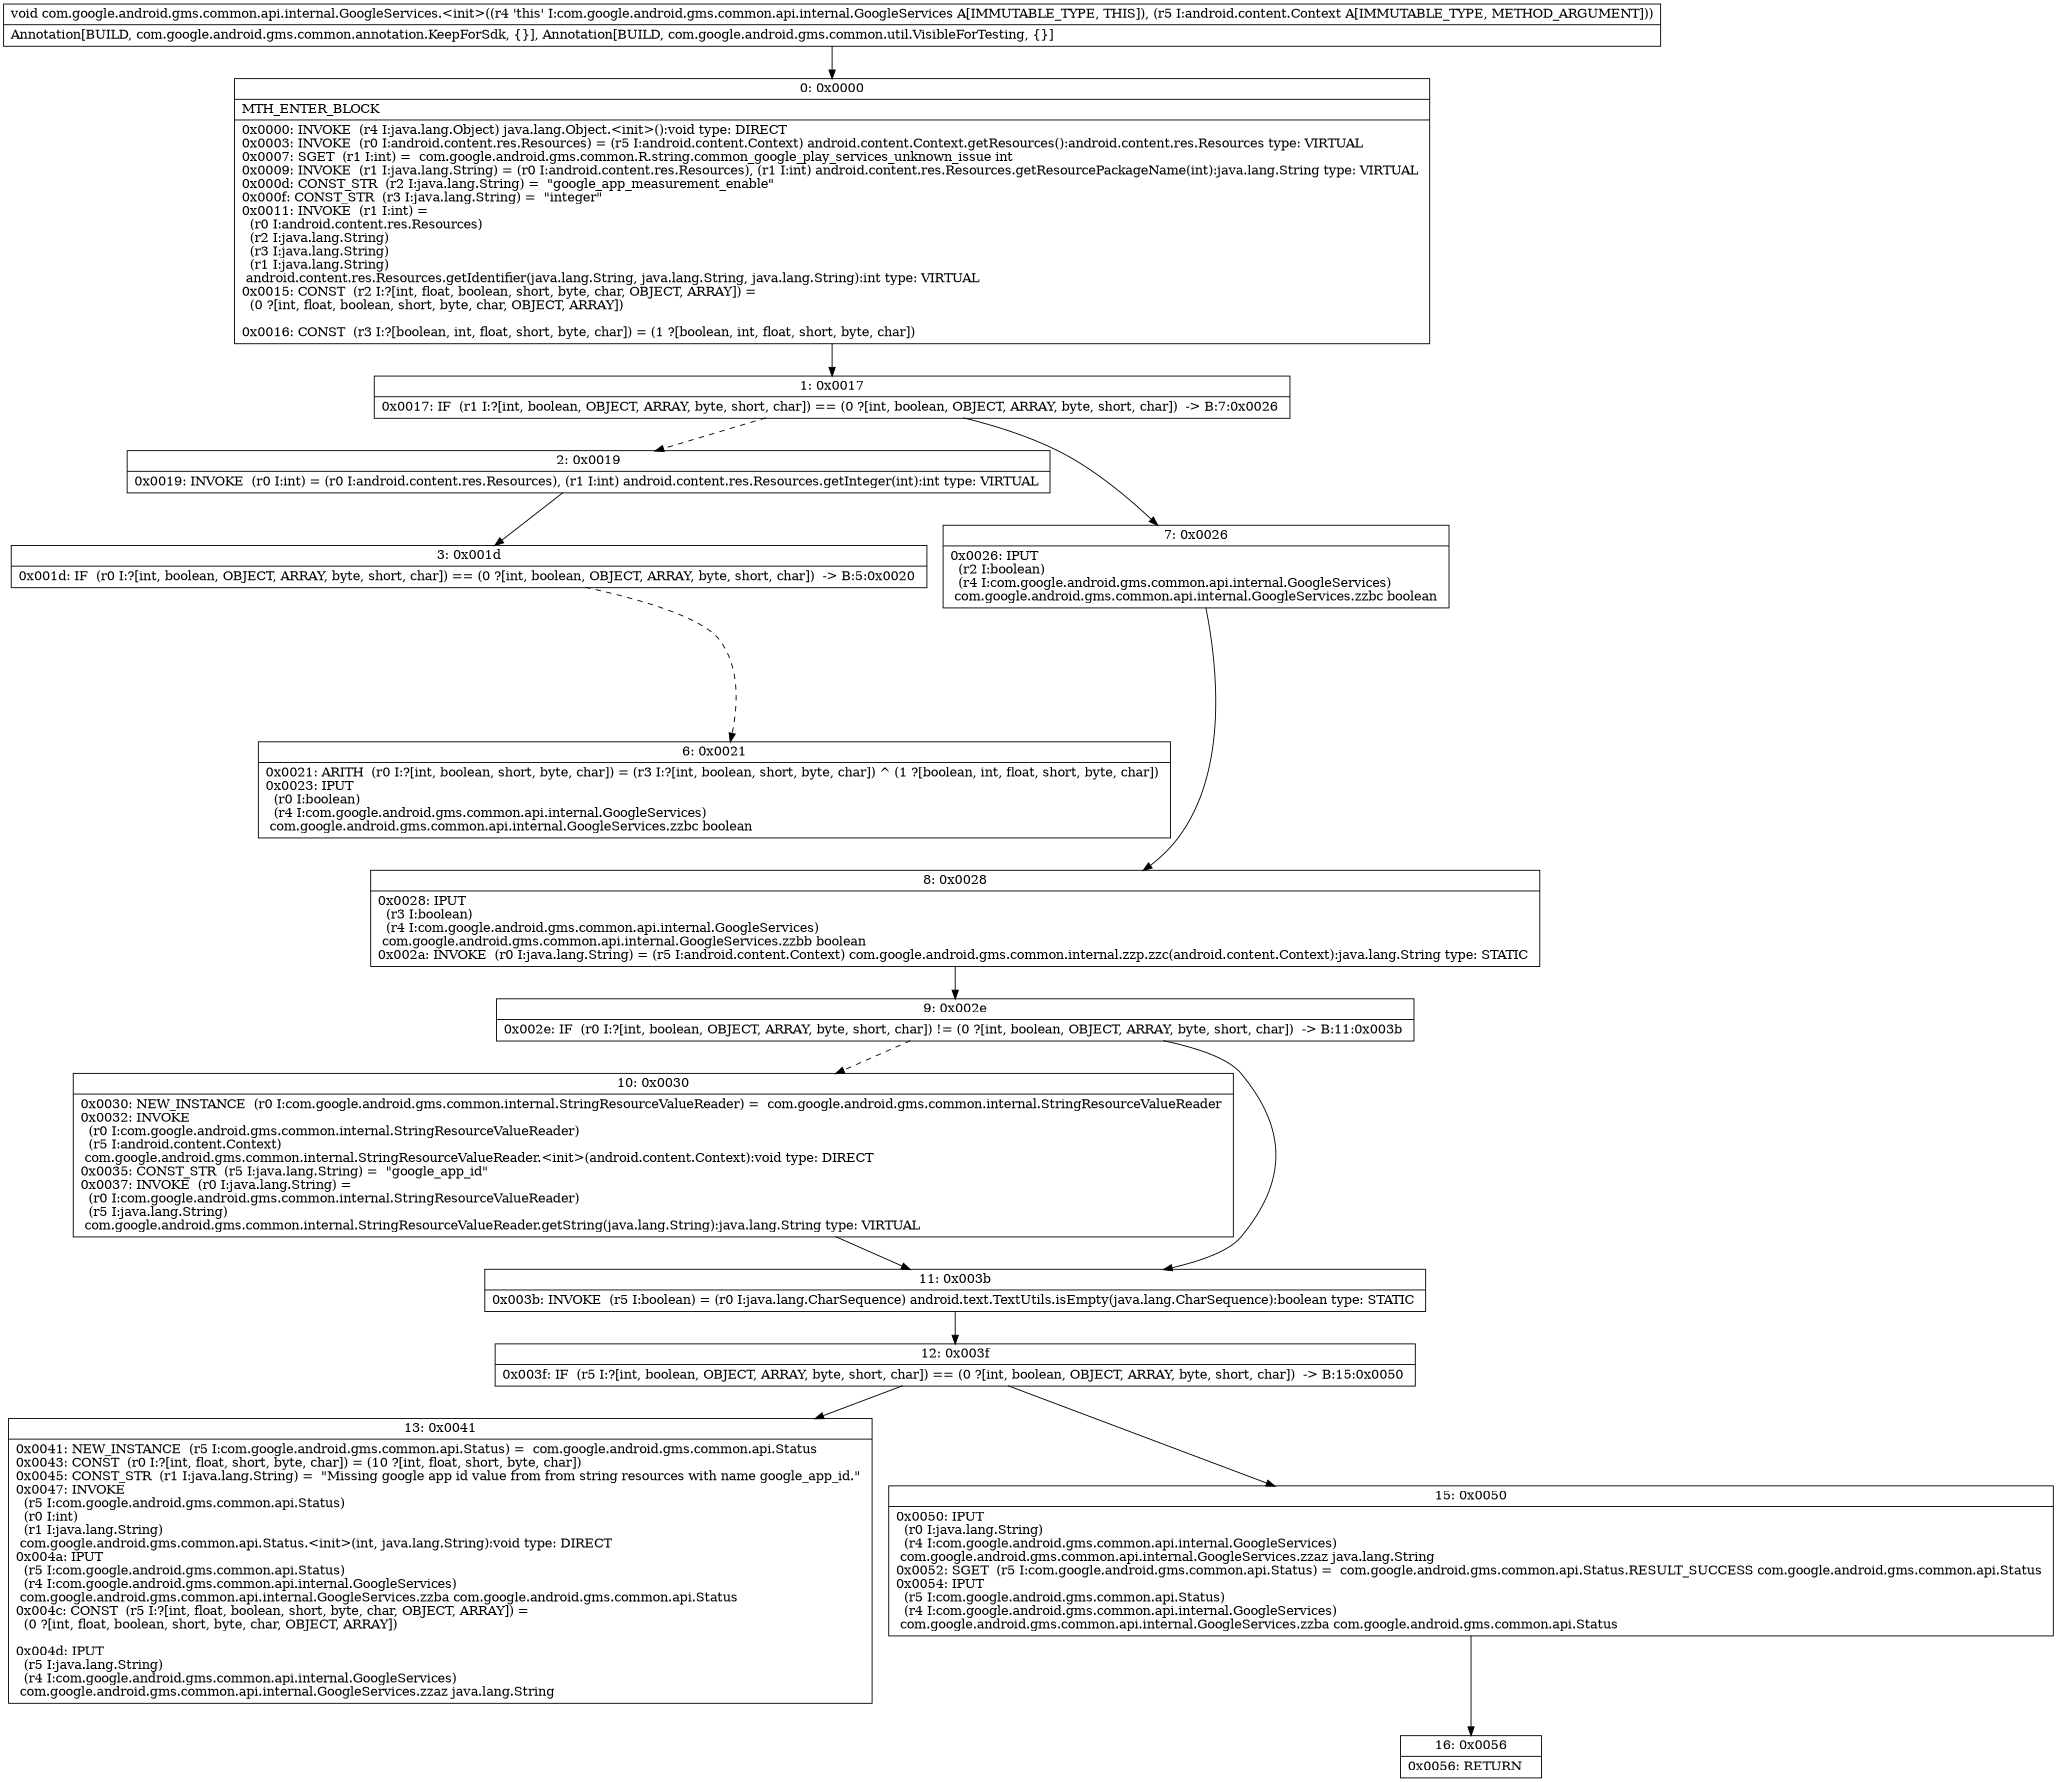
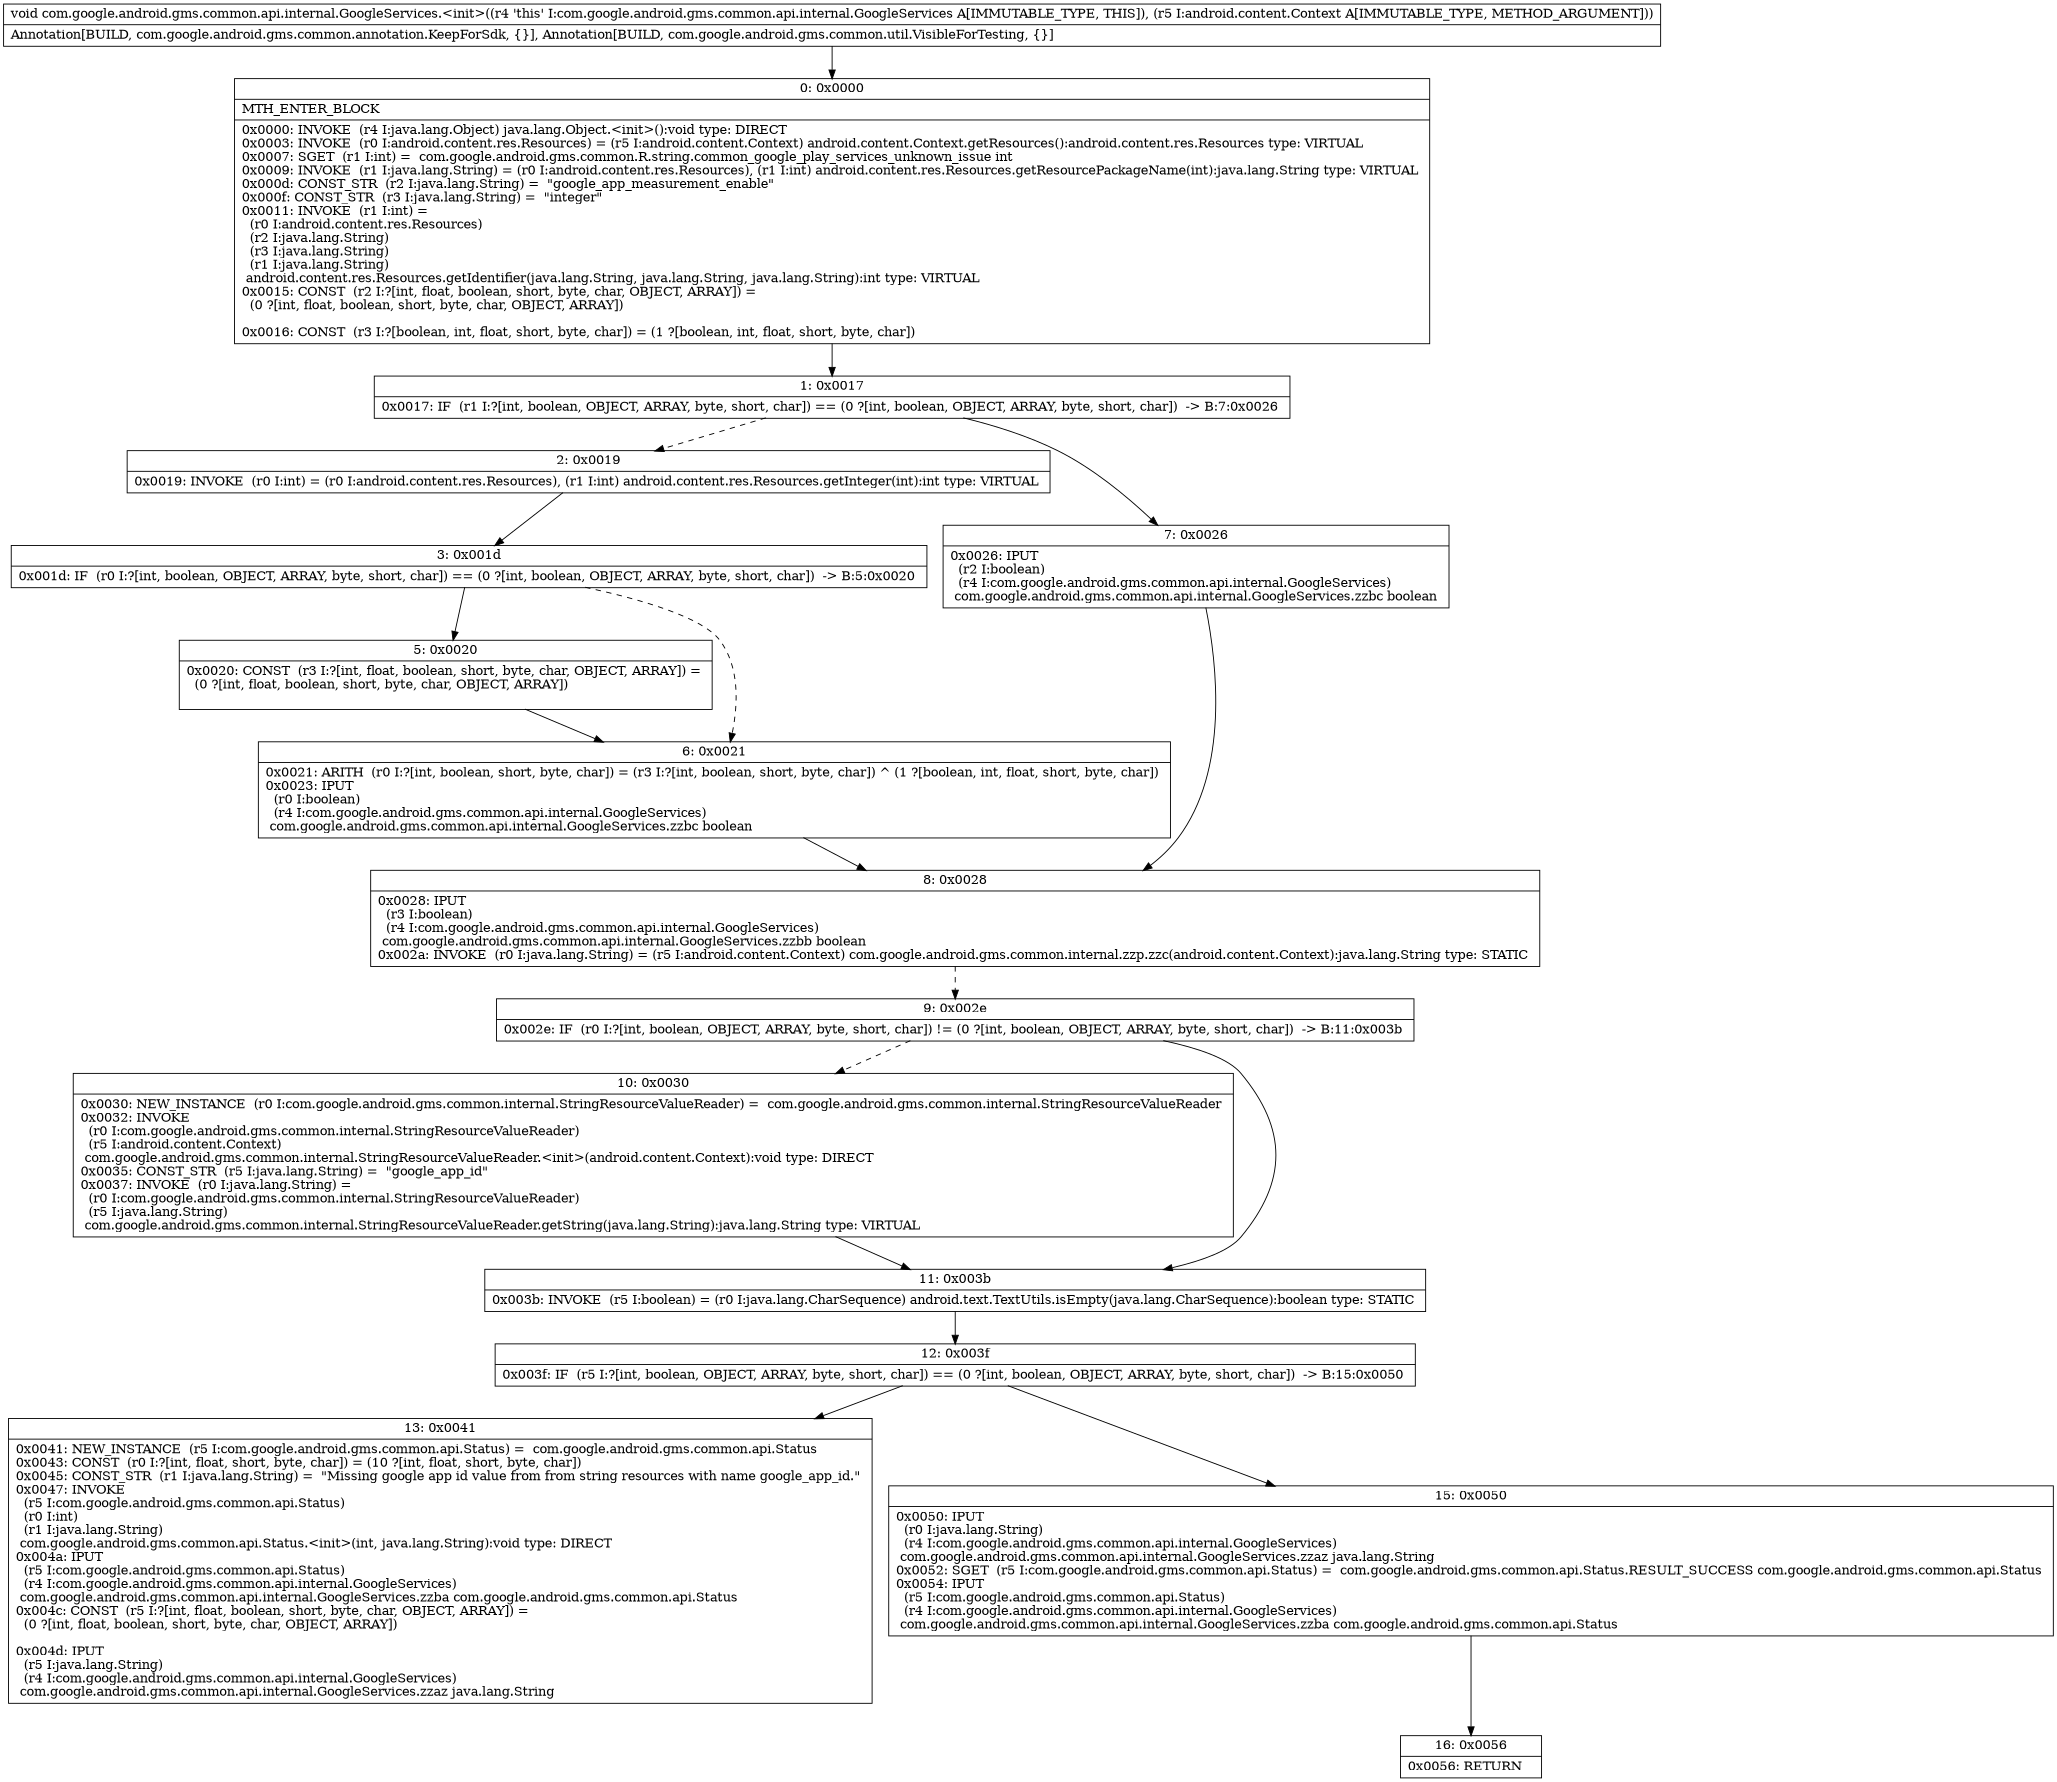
node "5: 0x0020": added
edge "6: 0x0021" -> "8: 0x0028": added
edge "8: 0x0028" -> "9: 0x002e": style solid -> dashed
